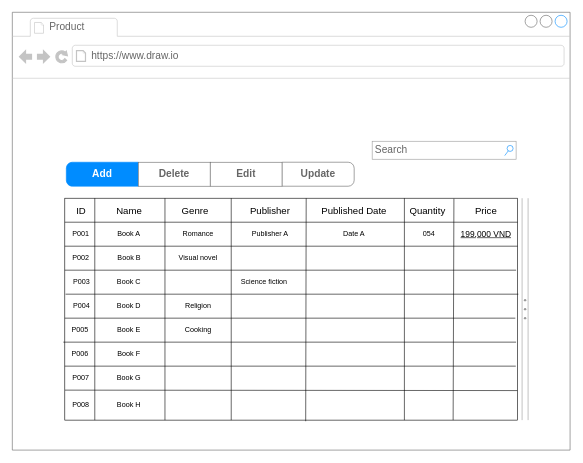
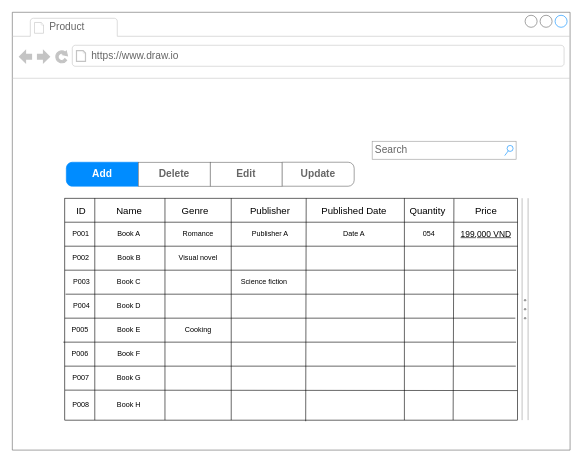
node "Religion": removed
